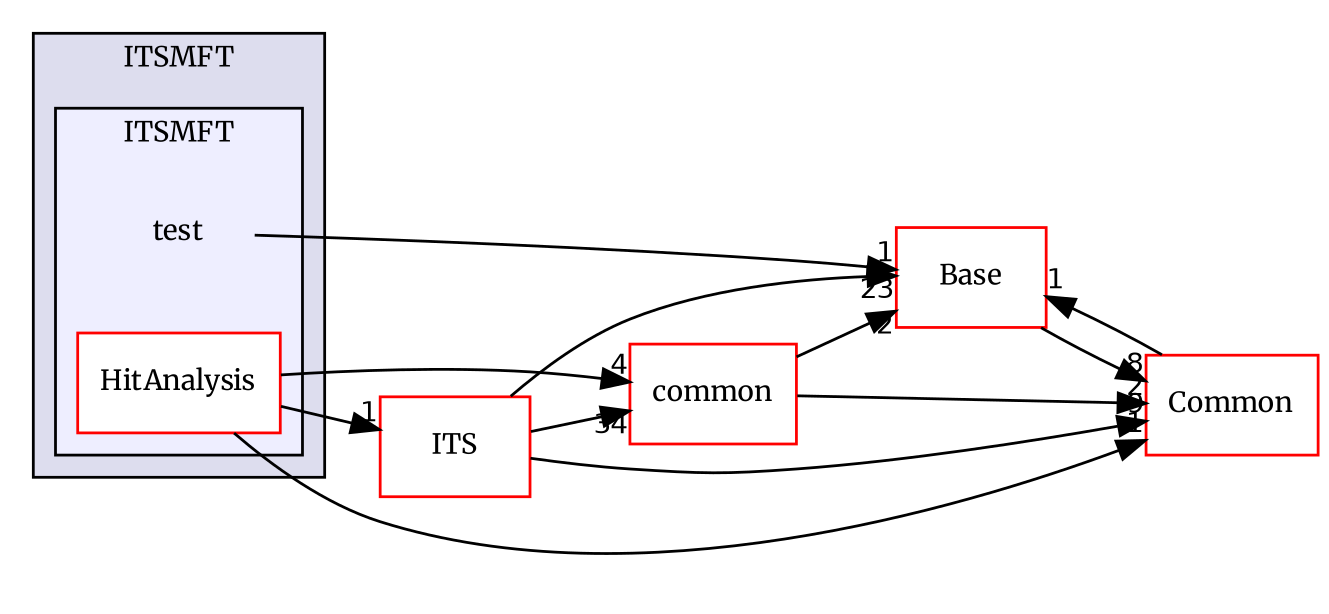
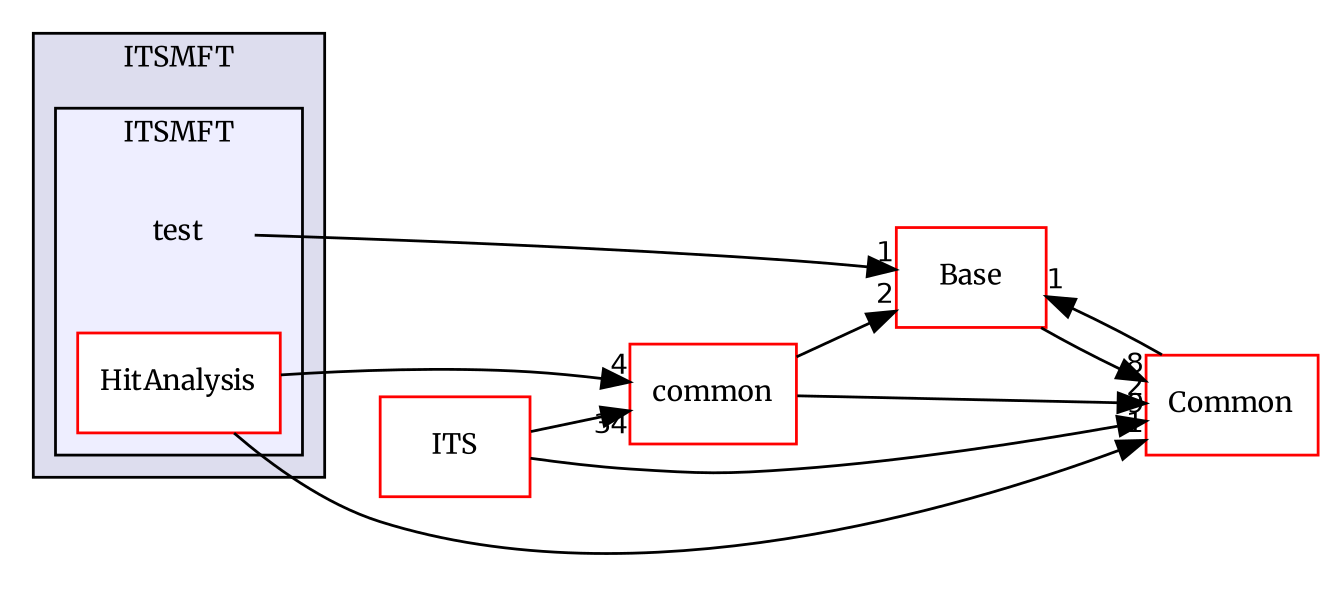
edge "ITS" -> "Base": removed
edge "HitAnalysis" -> "ITS": removed
